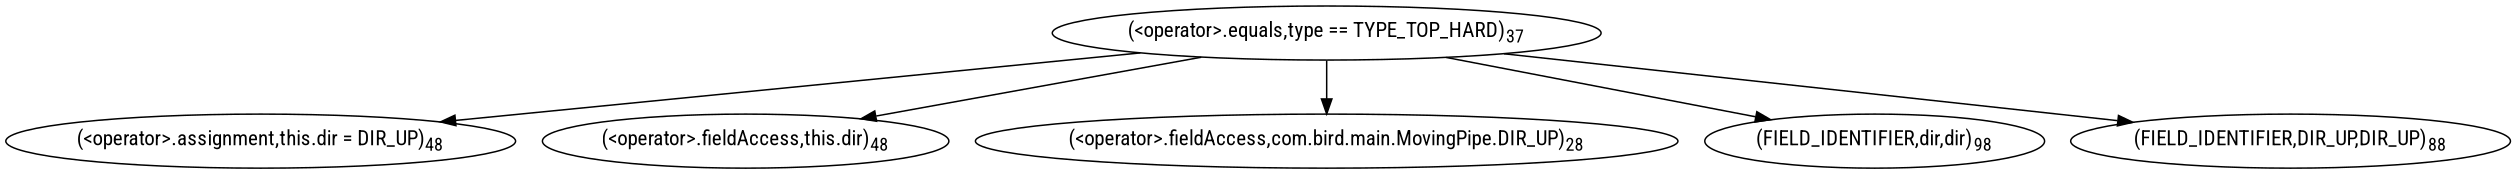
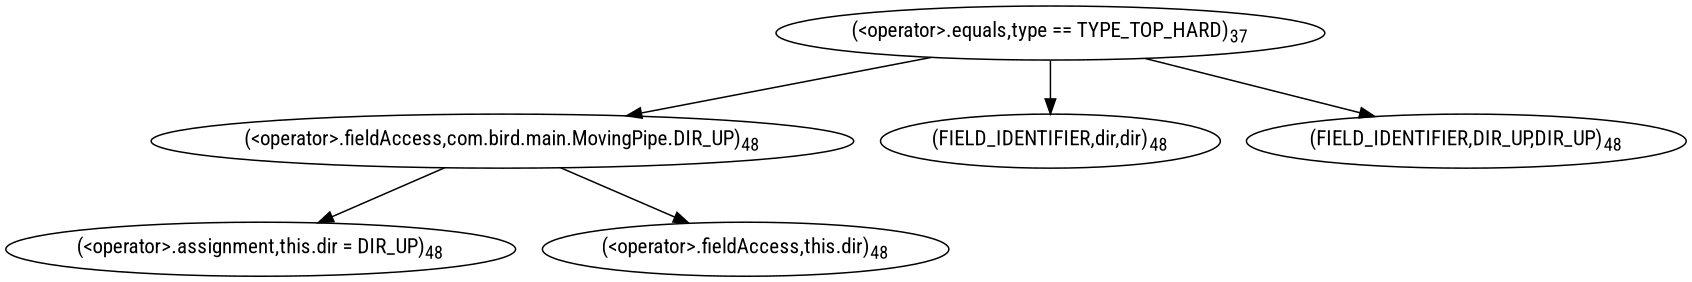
edge "(<operator>.equals,type == TYPE_TOP_HARD)" -> "(<operator>.assignment,this.dir = DIR_UP)": now "(<operator>.fieldAccess,com.bird.main.MovingPipe.DIR_UP)" -> "(<operator>.assignment,this.dir = DIR_UP)"
edge "(<operator>.equals,type == TYPE_TOP_HARD)" -> "(<operator>.fieldAccess,this.dir)": now "(<operator>.fieldAccess,com.bird.main.MovingPipe.DIR_UP)" -> "(<operator>.fieldAccess,this.dir)"
node "(<operator>.fieldAccess,com.bird.main.MovingPipe.DIR_UP)": text "28" -> "48"
node "(FIELD_IDENTIFIER,dir,dir)": text "98" -> "48"
node "(FIELD_IDENTIFIER,DIR_UP,DIR_UP)": text "88" -> "48"
